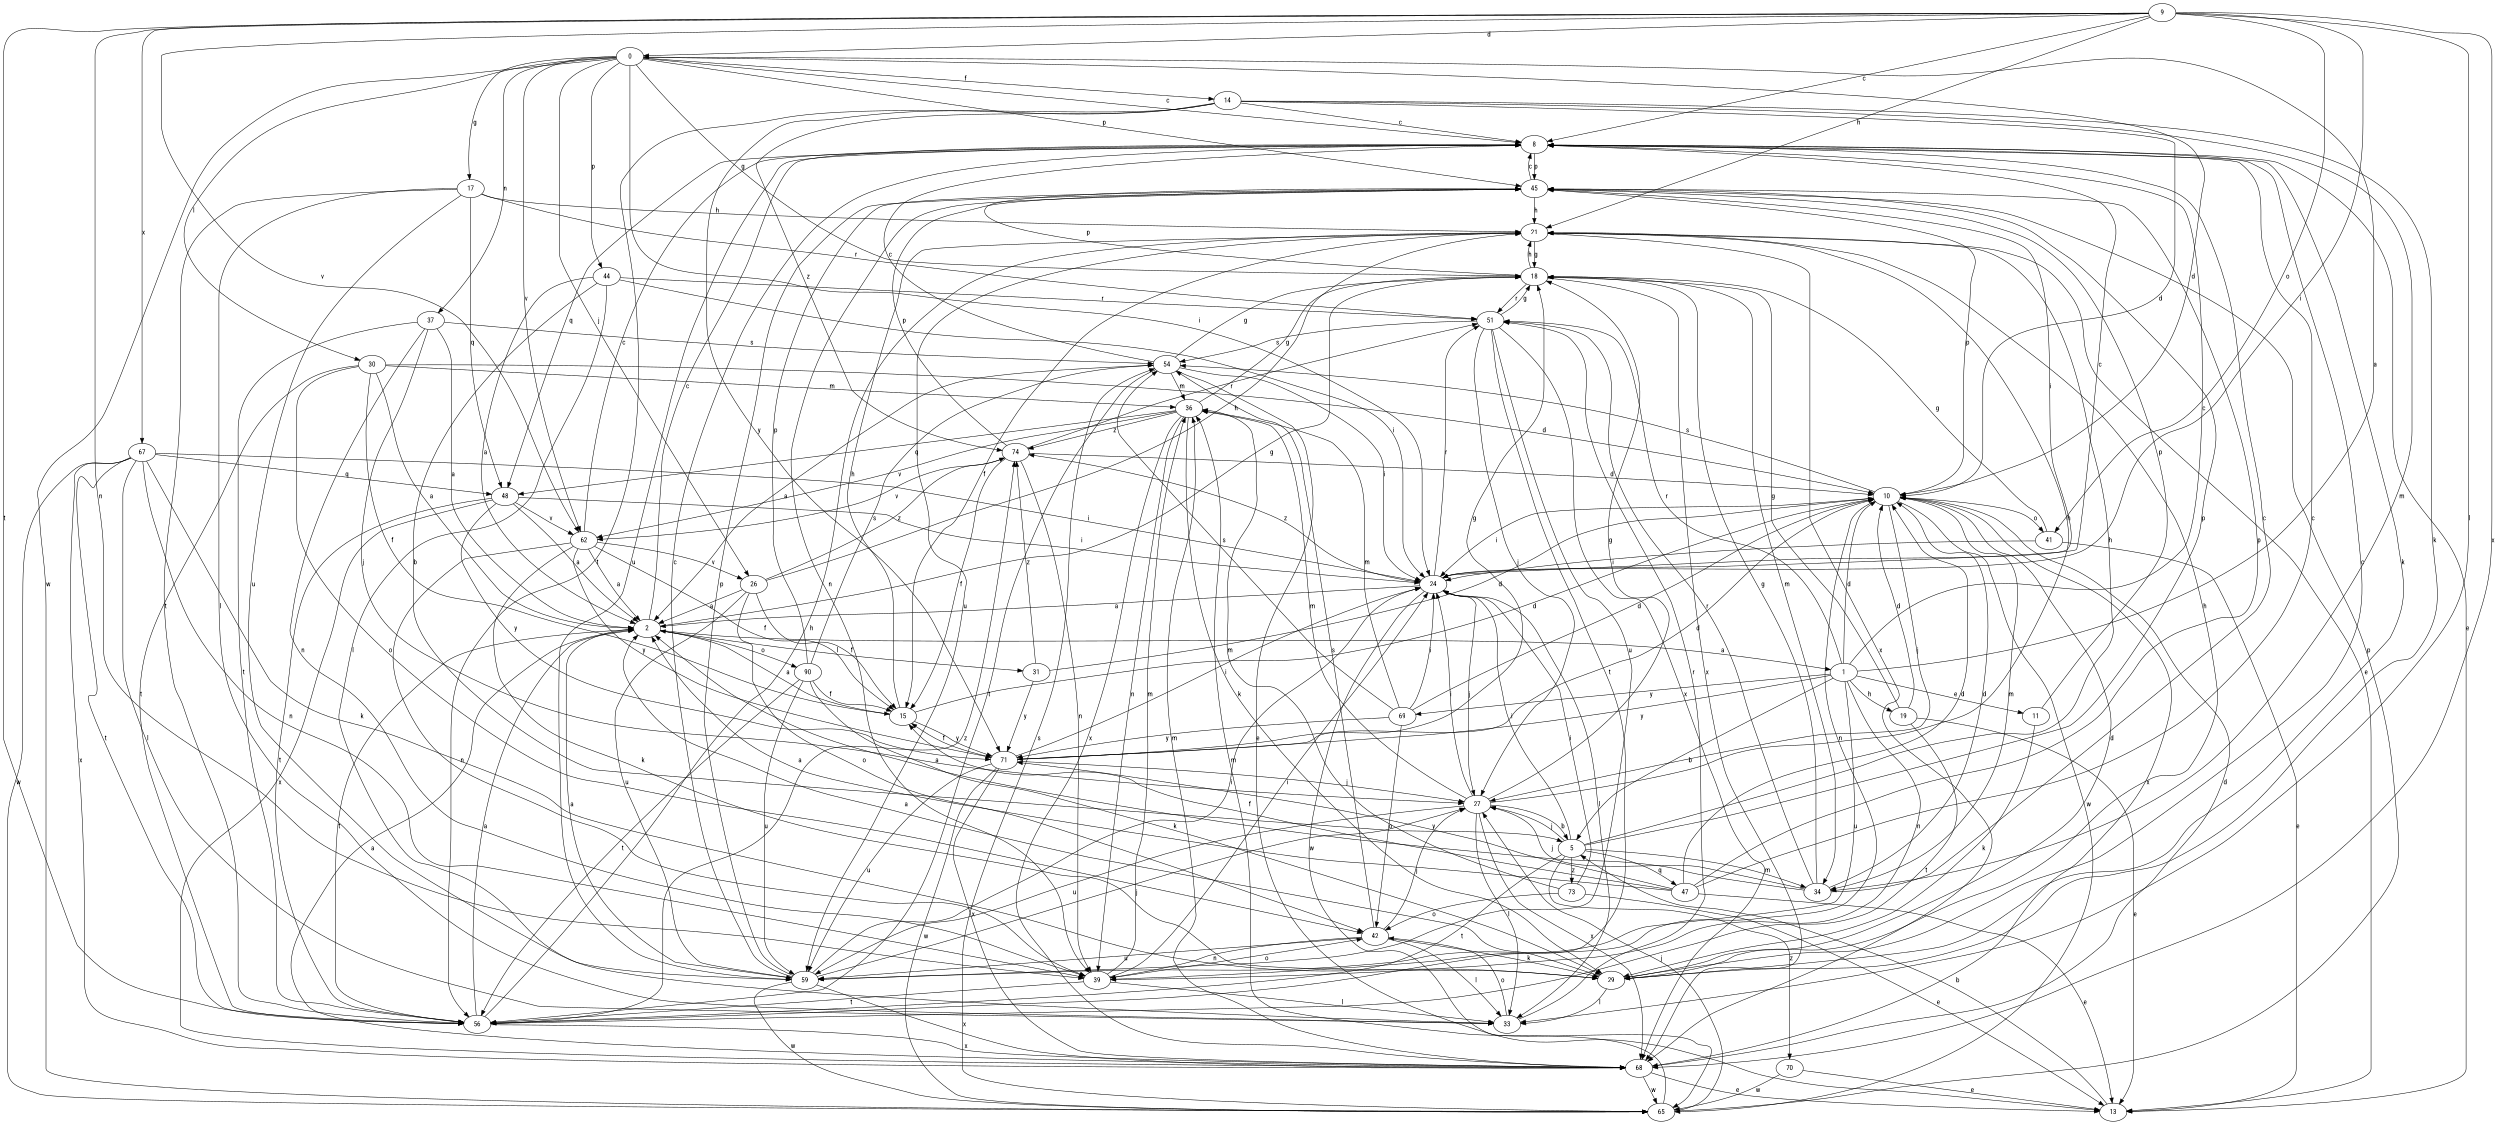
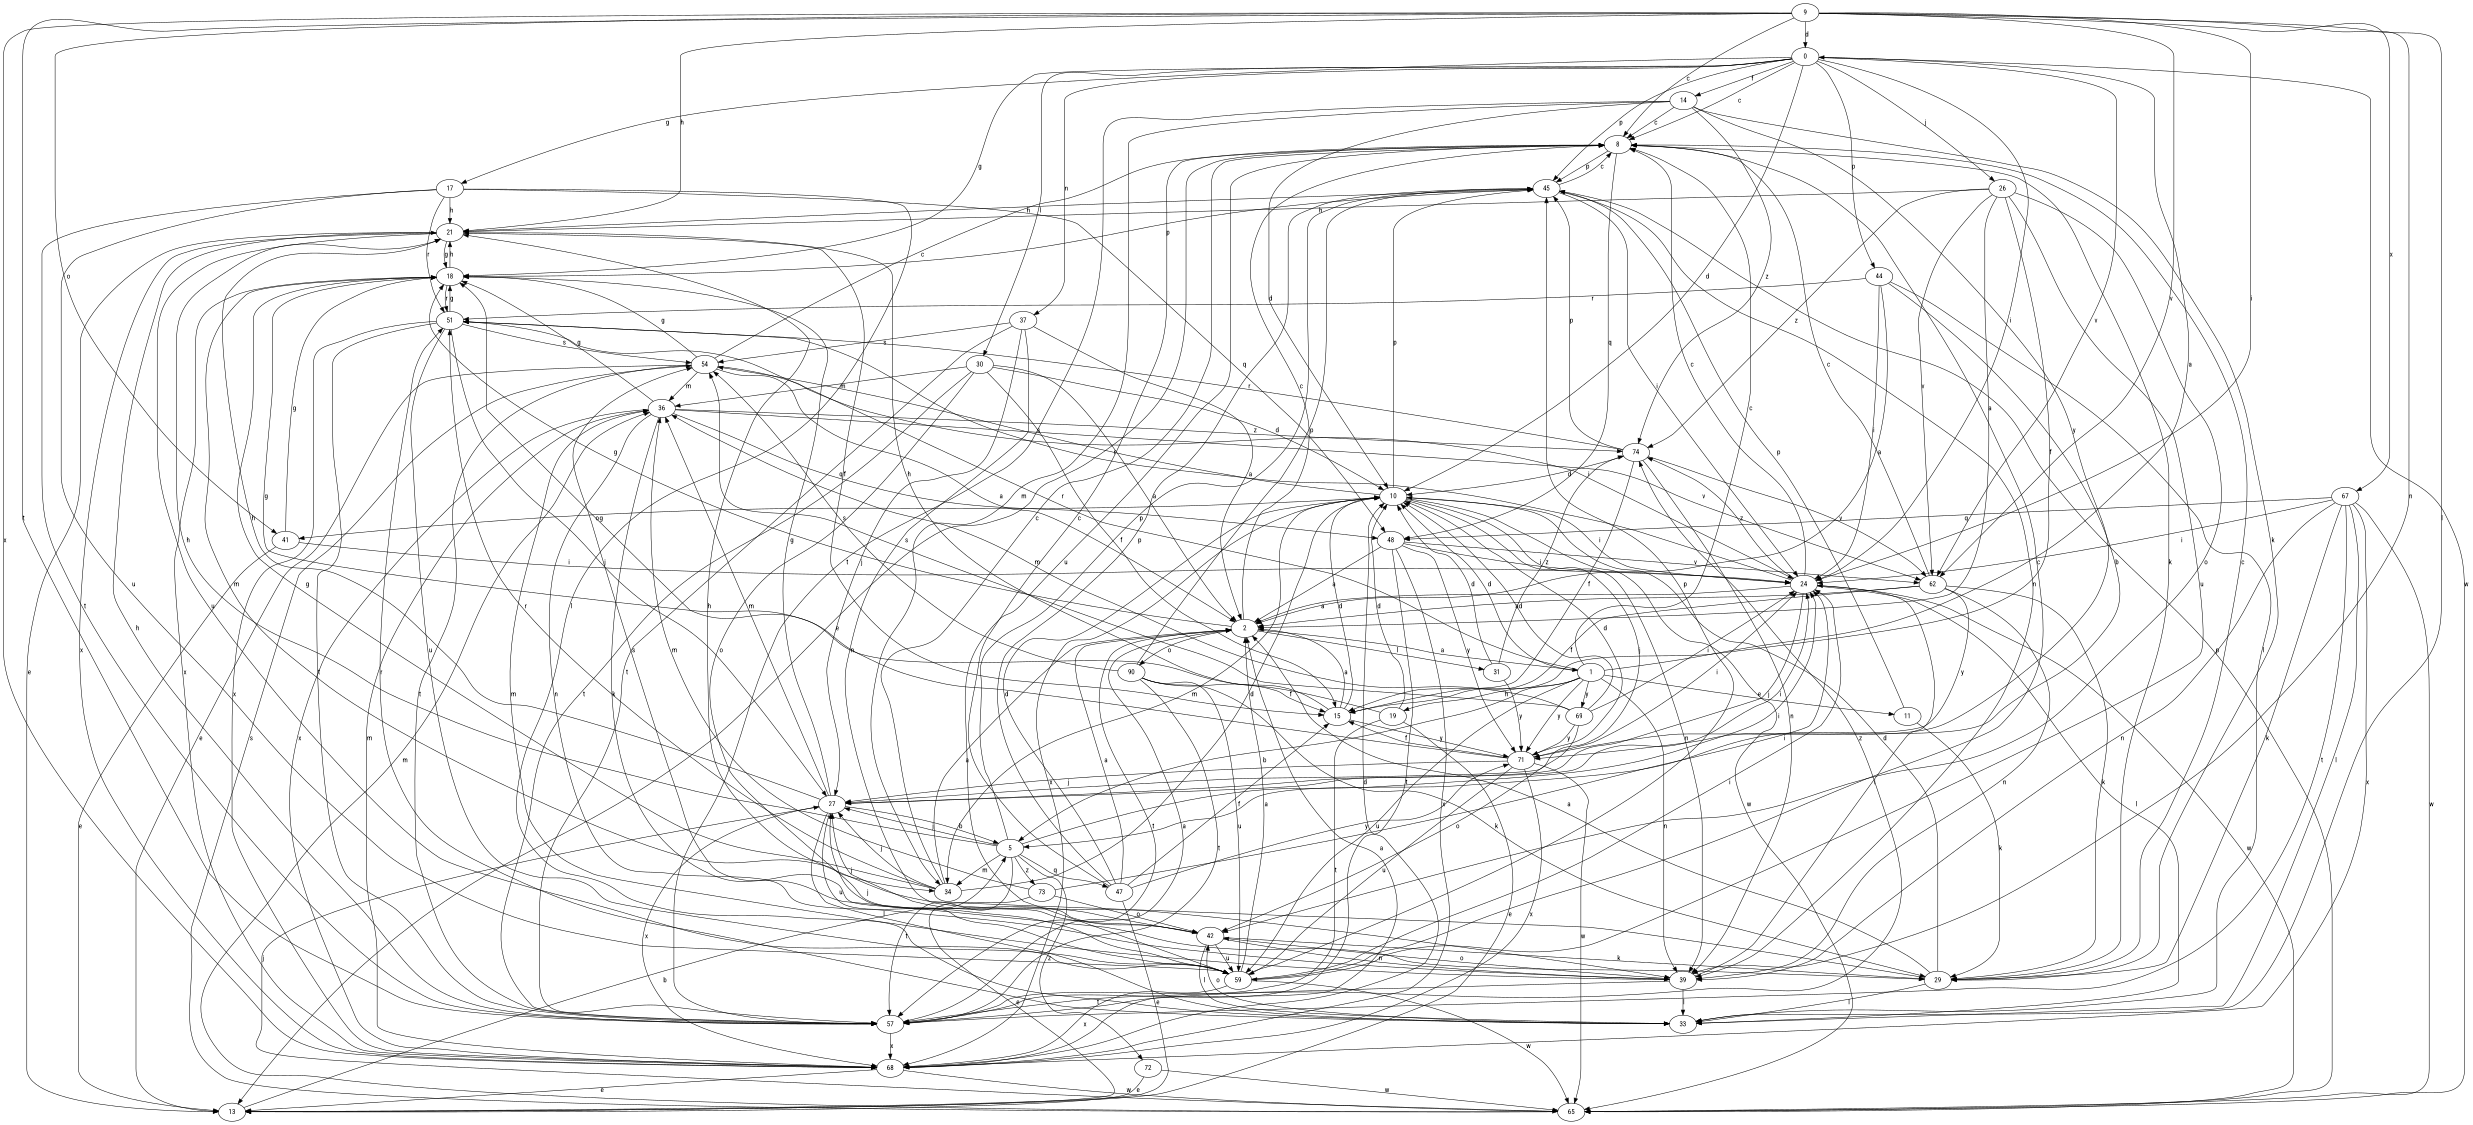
edge "62" -> "26": reversed
node "56": label "56" -> "57"
node "70": label "70" -> "72"
